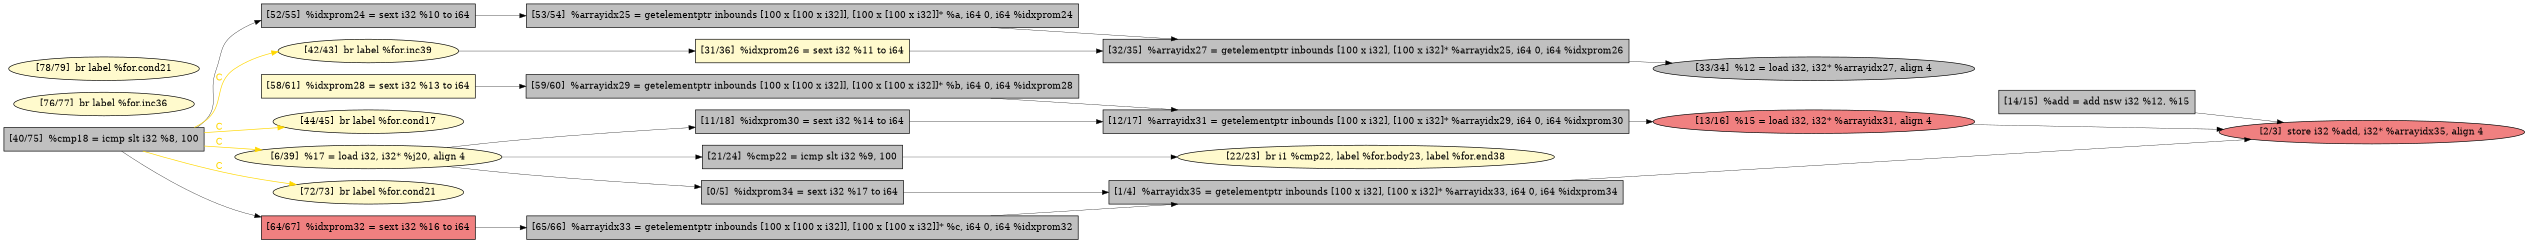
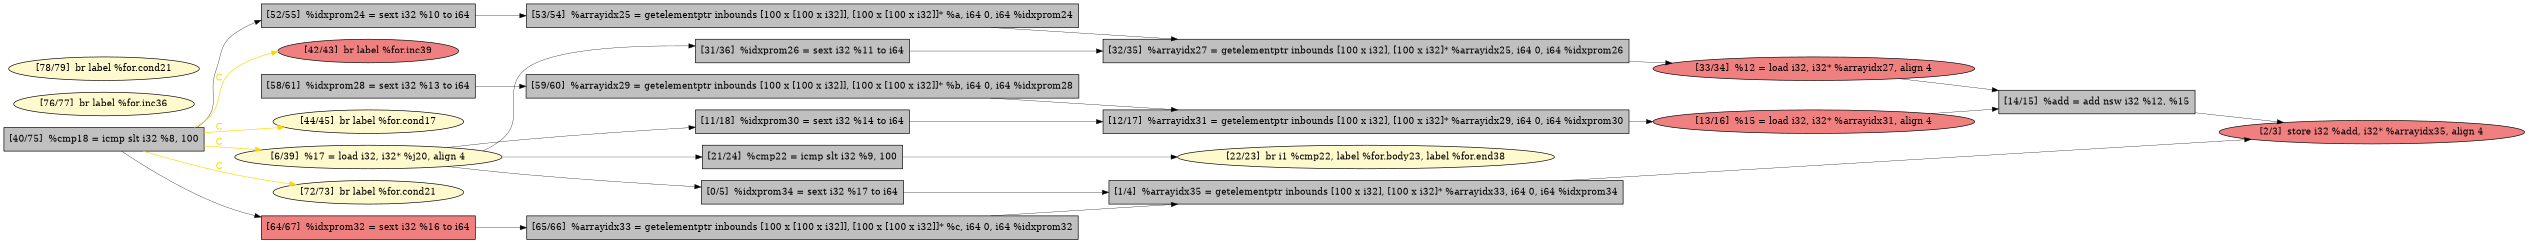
node "[42/43]  br label %for.inc39": fillcolor lemonchiffon -> lightcoral
edge "[42/43]  br label %for.inc39" -> "[31/36]  %idxprom26 = sext i32 %11 to i64": now "[6/39]  %17 = load i32, i32* %j20, align 4" -> "[31/36]  %idxprom26 = sext i32 %11 to i64"
node "[31/36]  %idxprom26 = sext i32 %11 to i64": fillcolor lemonchiffon -> grey
node "[33/34]  %12 = load i32, i32* %arrayidx27, align 4": fillcolor grey -> lightcoral
edge "[33/34]  %12 = load i32, i32* %arrayidx27, align 4" -> "[14/15]  %add = add nsw i32 %12, %15": added
node "[58/61]  %idxprom28 = sext i32 %13 to i64": fillcolor lemonchiffon -> grey
edge "[13/16]  %15 = load i32, i32* %arrayidx31, align 4" -> "[2/3]  store i32 %add, i32* %arrayidx35, align 4": now "[13/16]  %15 = load i32, i32* %arrayidx31, align 4" -> "[14/15]  %add = add nsw i32 %12, %15"
